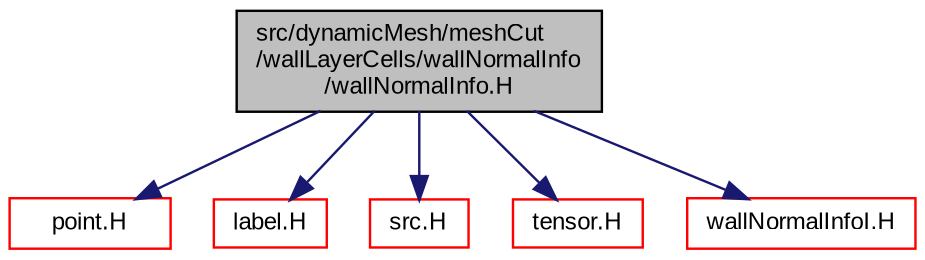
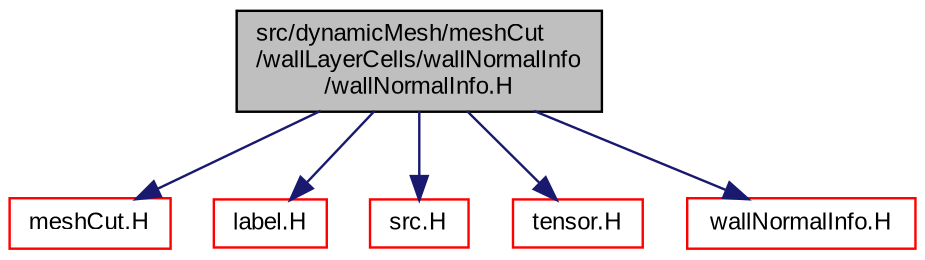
node "point.H": label "point.H" -> "meshCut.H"
node "wallNormalInfoI.H": label "wallNormalInfoI.H" -> "wallNormalInfo.H"
